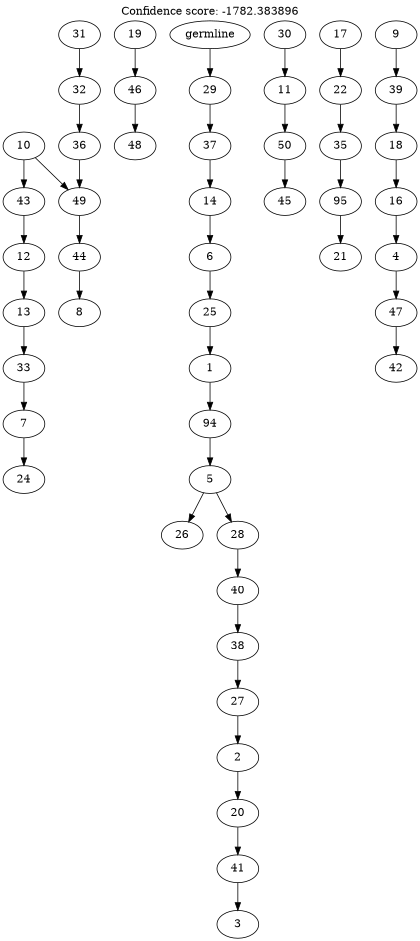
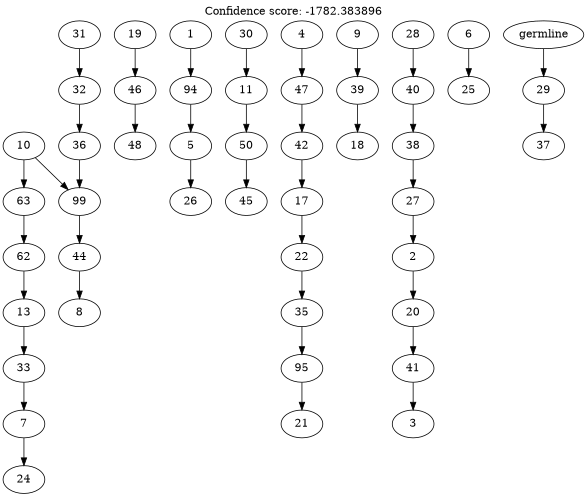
edge "42" -> "17": added
node "43": label "43" -> "63"
node "49": label "49" -> "99"
node "14": removed
node "16": removed
node "12": label "12" -> "62"
edge "25" -> "1": removed
edge "5" -> "28": removed
